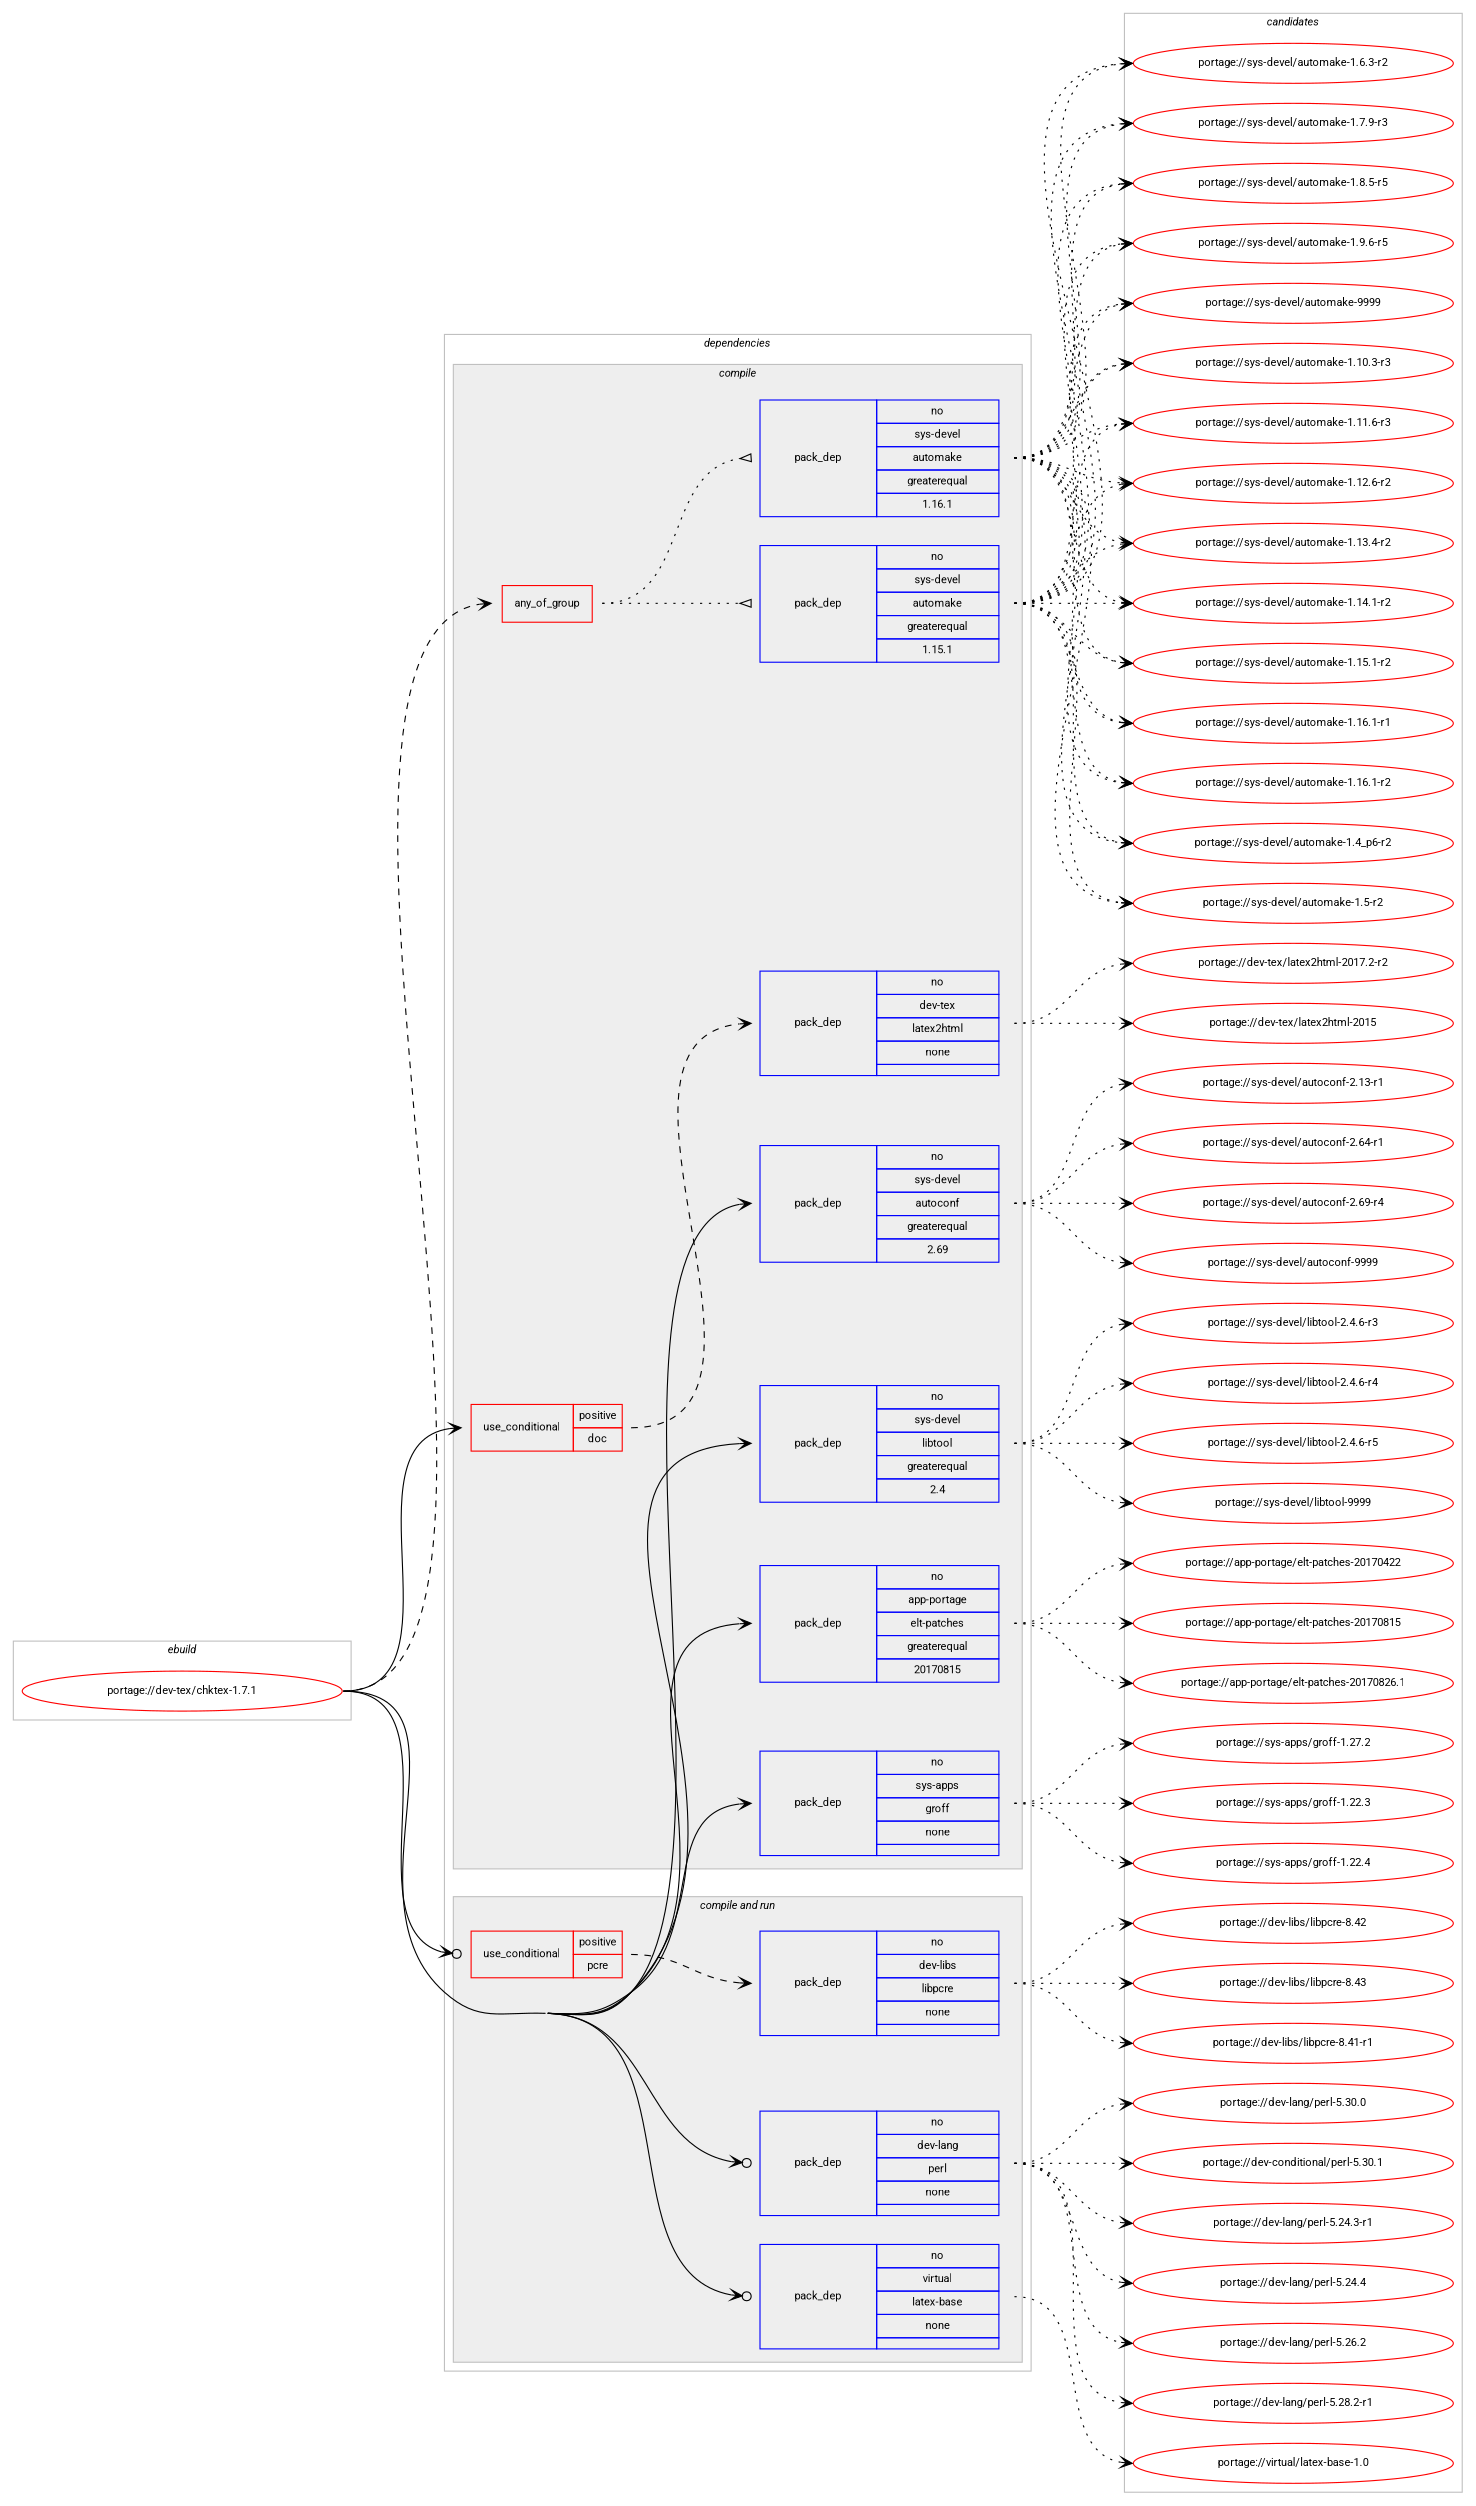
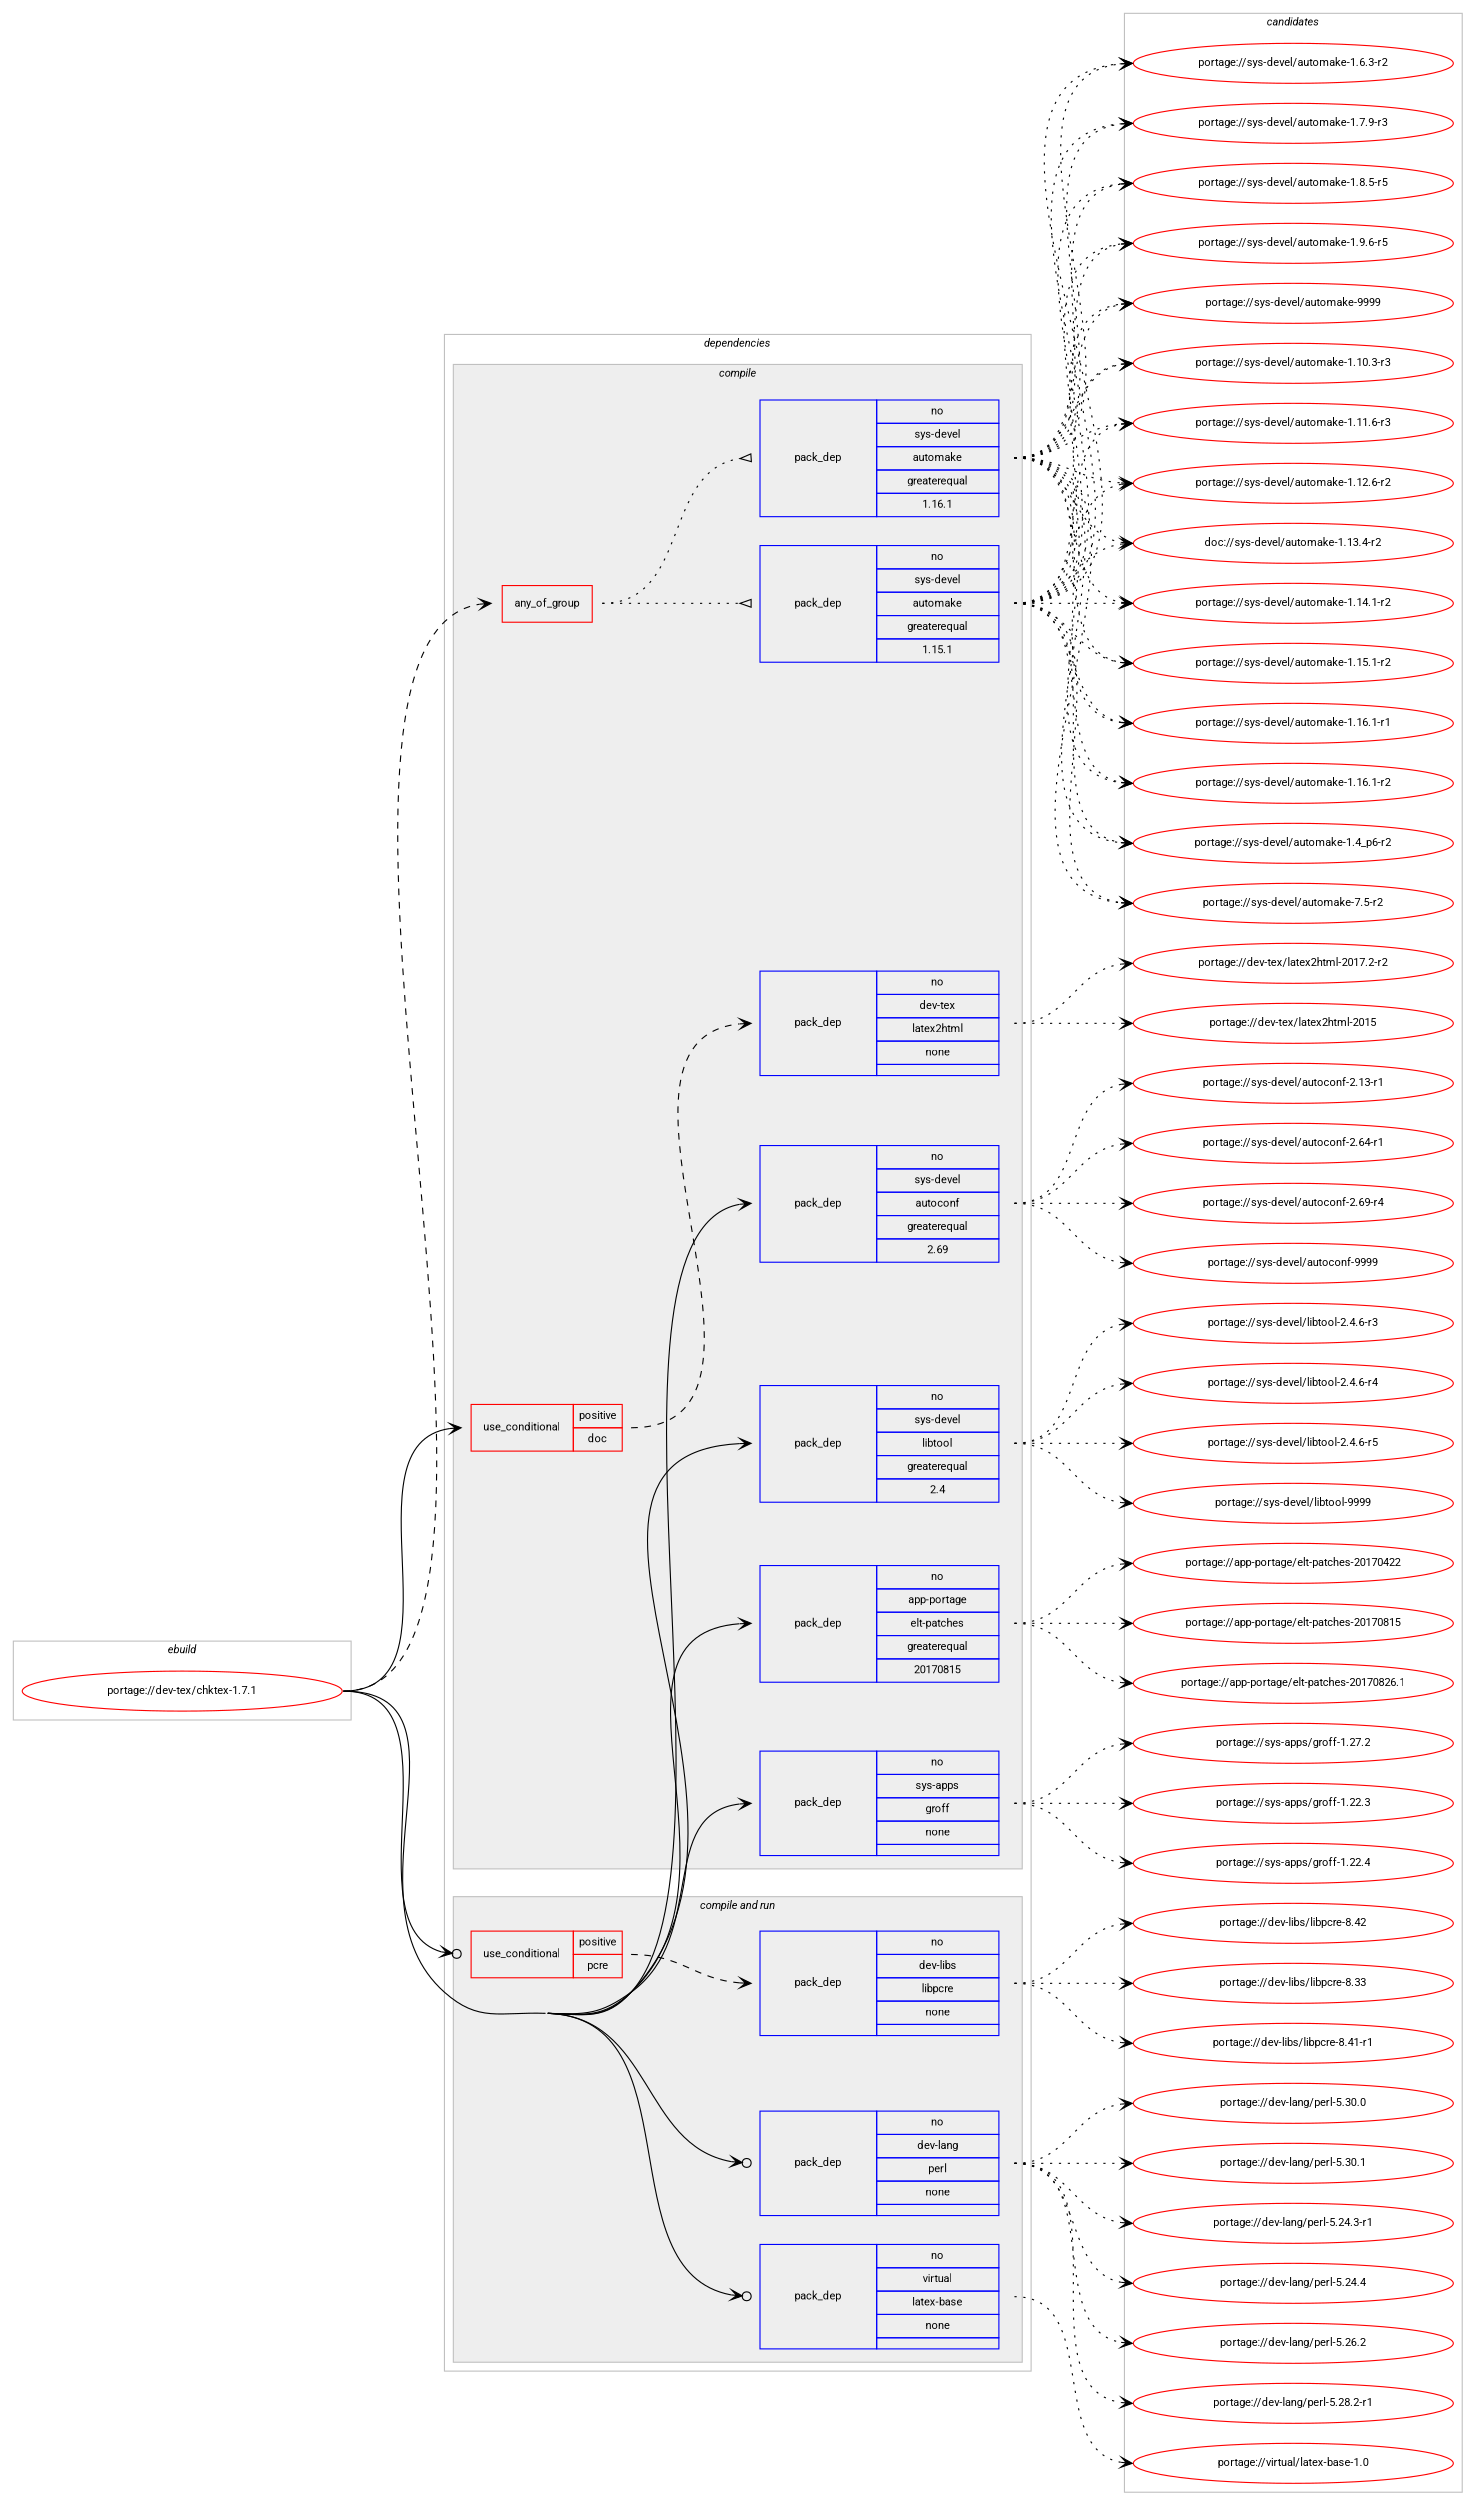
node "portage://sys-devel/automake-1.13.4-r2": label "portage://sys-devel/automake-1.13.4-r2" -> "doc://sys-devel/automake-1.13.4-r2"
node "portage://sys-devel/automake-1.5-r2": label "portage://sys-devel/automake-1.5-r2" -> "portage://sys-devel/automake-7.5-r2"
node "portage://dev-libs/libpcre-8.43": label "portage://dev-libs/libpcre-8.43" -> "portage://dev-libs/libpcre-8.33"
node "portage://dev-conditional/perl-5.30.1": label "portage://dev-conditional/perl-5.30.1" -> "portage://dev-lang/perl-5.30.1"
